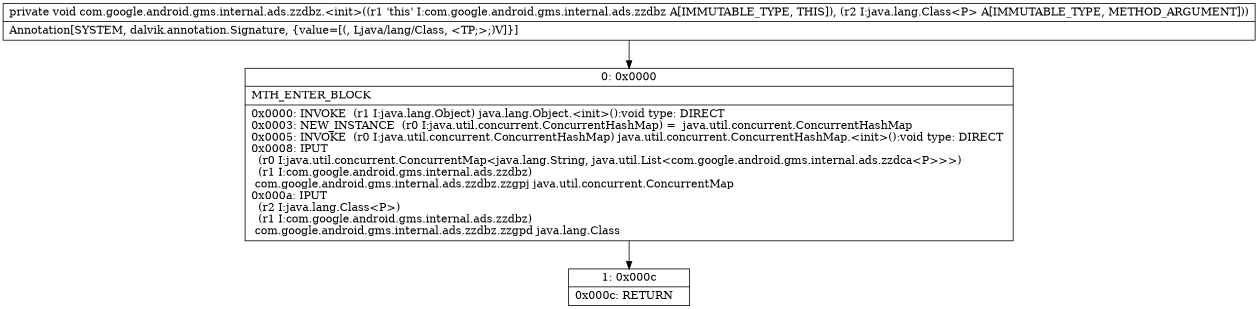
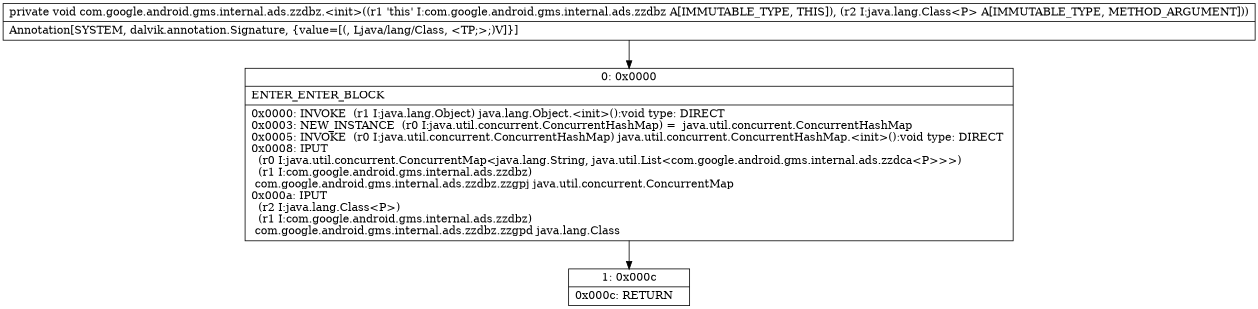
node "0: 0x0000": text "MTH_ENTER_BLOCK" -> "ENTER_ENTER_BLOCK"
